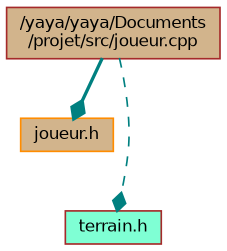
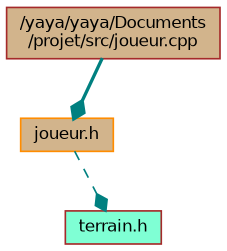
edge "/yaya/yaya/Documents /projet/src/joueur.cpp" -> "terrain.h": now "joueur.h" -> "terrain.h"
